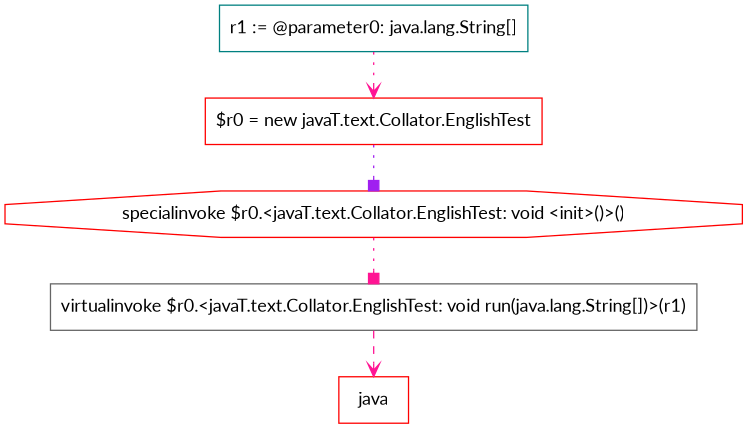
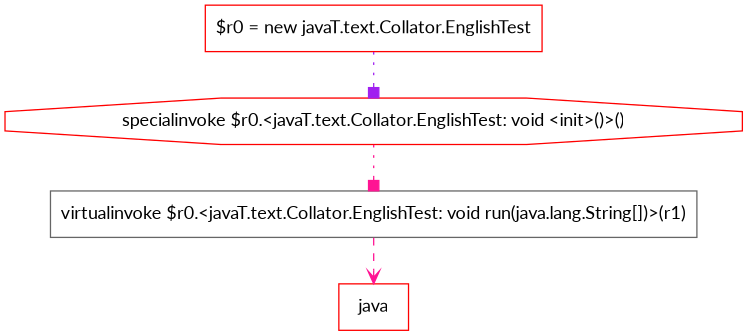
node "r1 := @parameter0: java.lang.String[]": removed
